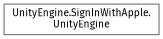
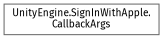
node "UnityEngine.SignInWithApple. UnityEngine": label "UnityEngine.SignInWithApple. UnityEngine" -> "UnityEngine.SignInWithApple. CallbackArgs"
